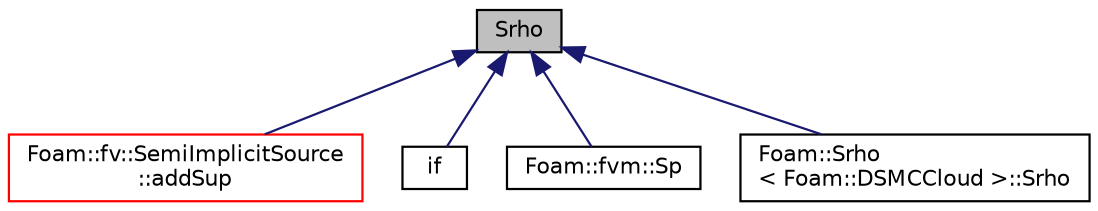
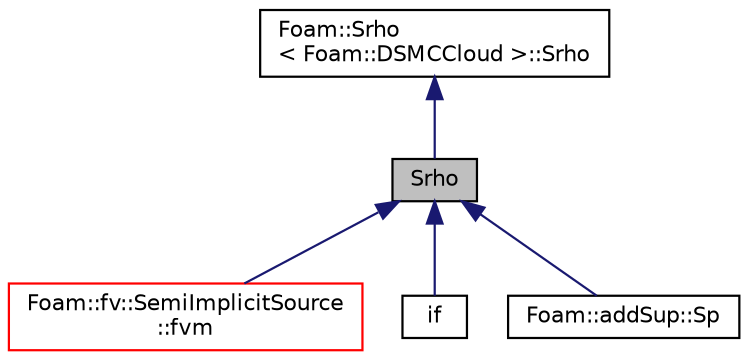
edge "Foam::Srho < Foam::DSMCCloud >::Srho" -> "Srho": reversed
node "Foam::fv::SemiImplicitSource ::addSup": label "Foam::fv::SemiImplicitSource ::addSup" -> "Foam::fv::SemiImplicitSource ::fvm"
node "Foam::fvm::Sp": label "Foam::fvm::Sp" -> "Foam::addSup::Sp"
